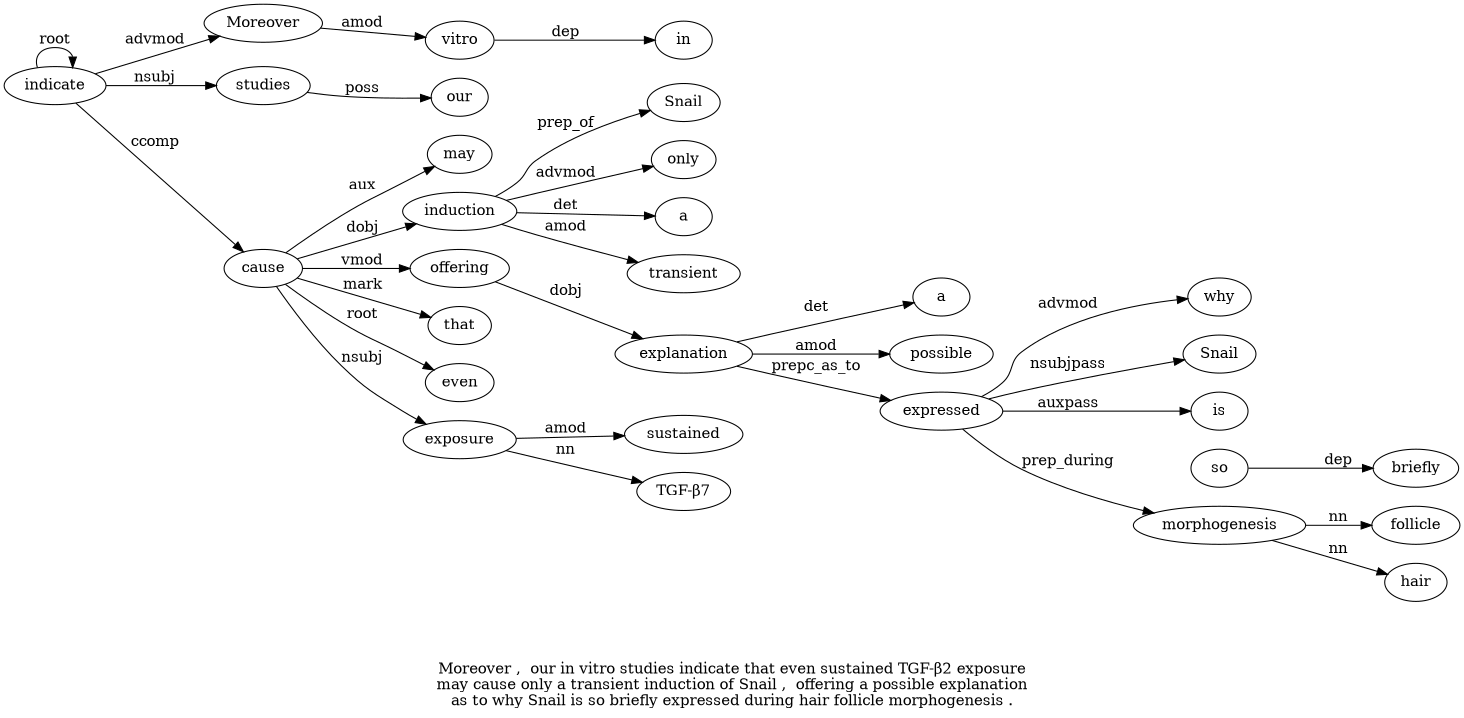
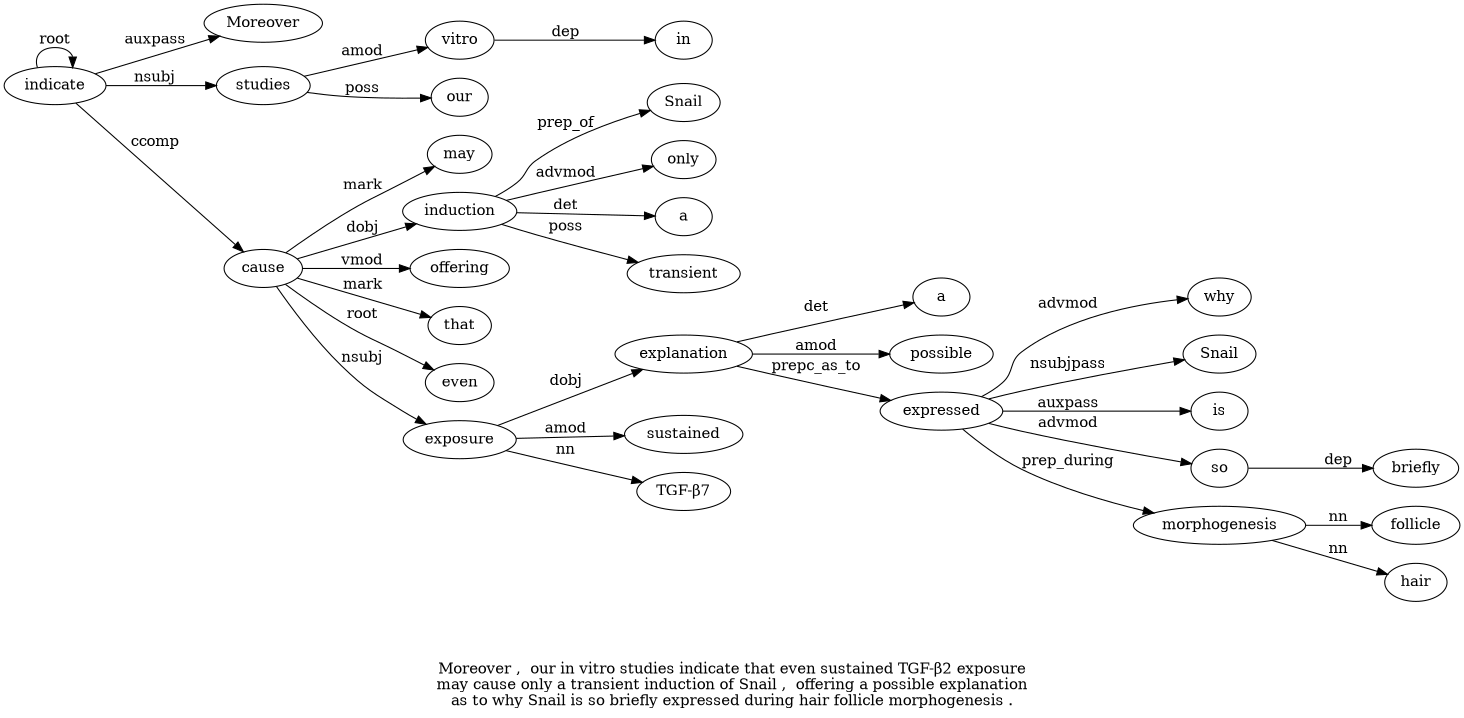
edge "Moreover" -> "vitro": now "studies" -> "vitro"
edge "indicate" -> "Moreover": label "advmod" -> "auxpass"
edge "cause" -> "may": label "aux" -> "mark"
edge "induction" -> "transient": label "amod" -> "poss"
edge "offering" -> "explanation": now "exposure" -> "explanation"
edge "expressed" -> "so": added, label "advmod"
